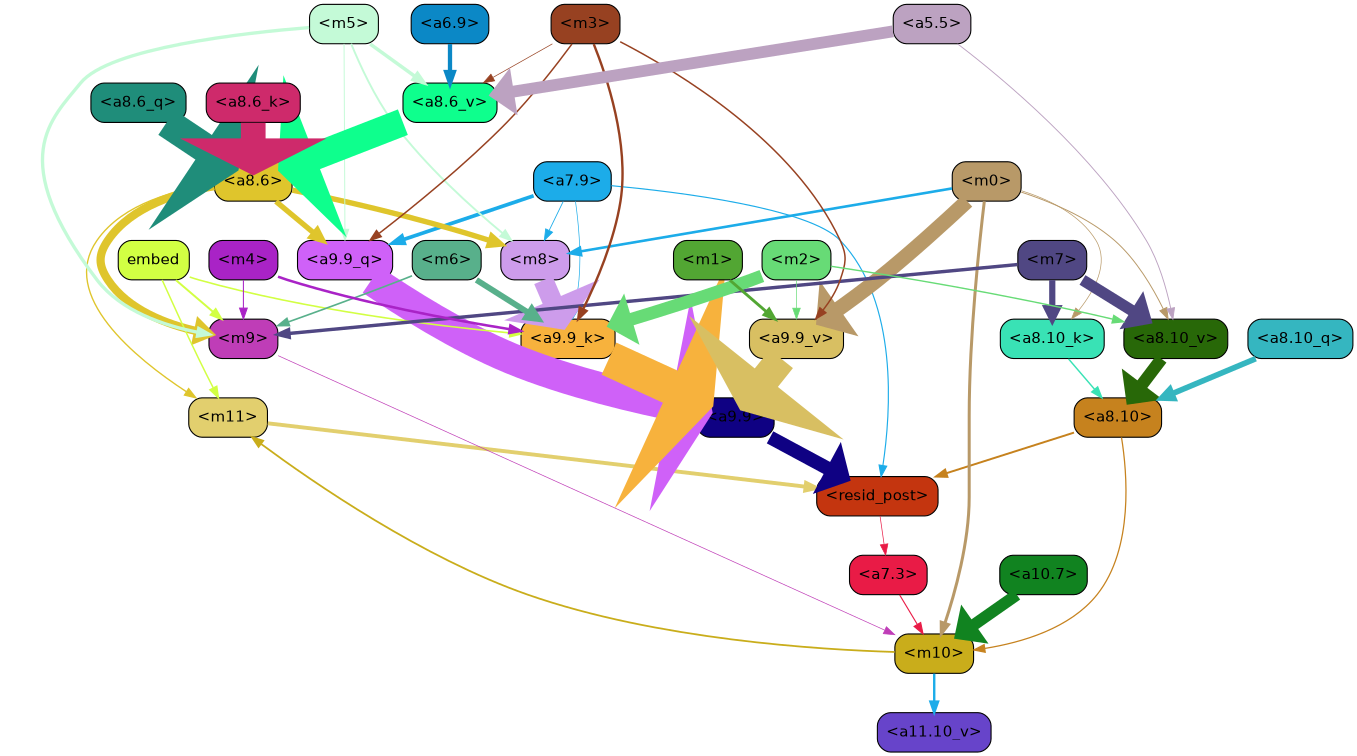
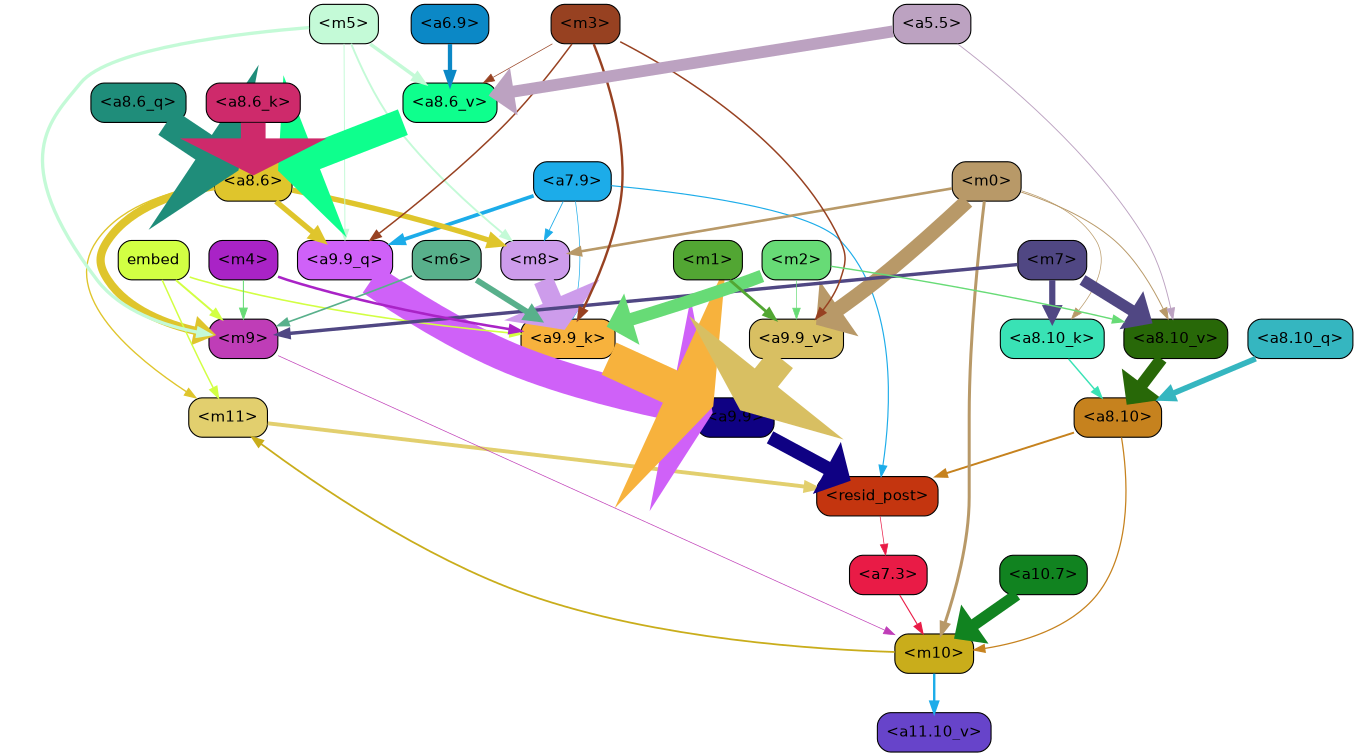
edge "<m0>" -> "<m8>": color #1cace9 -> #b89968
edge "<m4>" -> "<m9>": color #a923c6 -> #67db76
